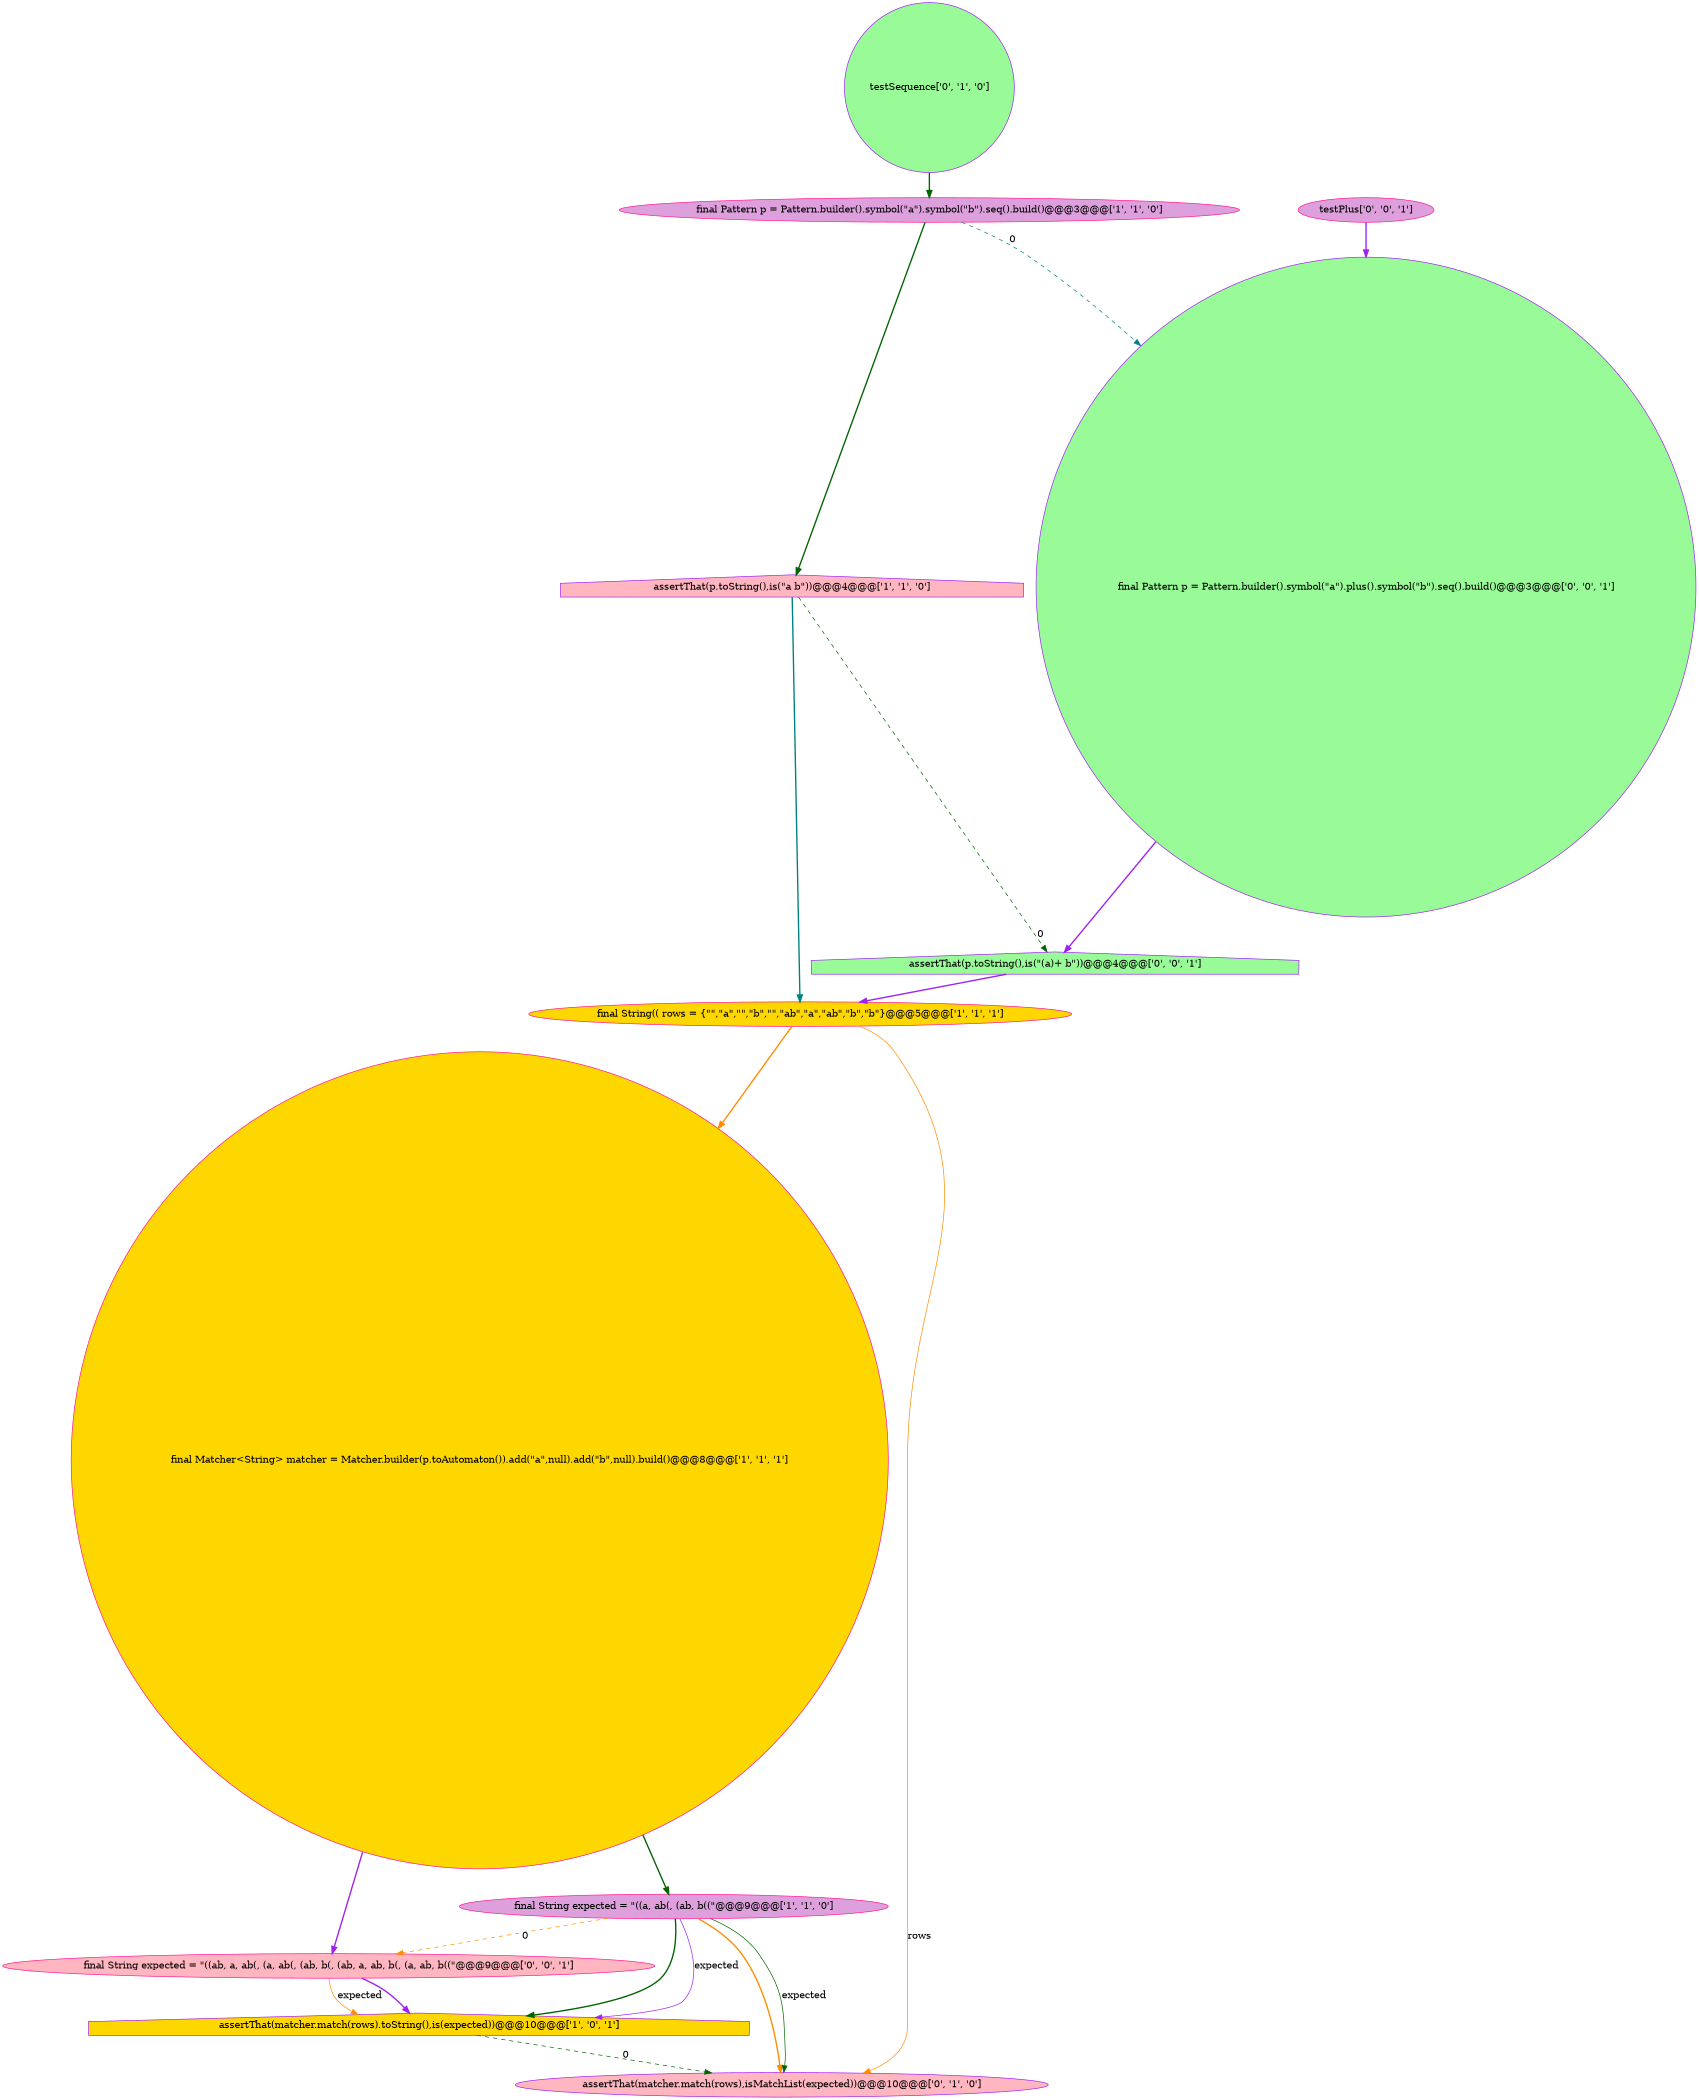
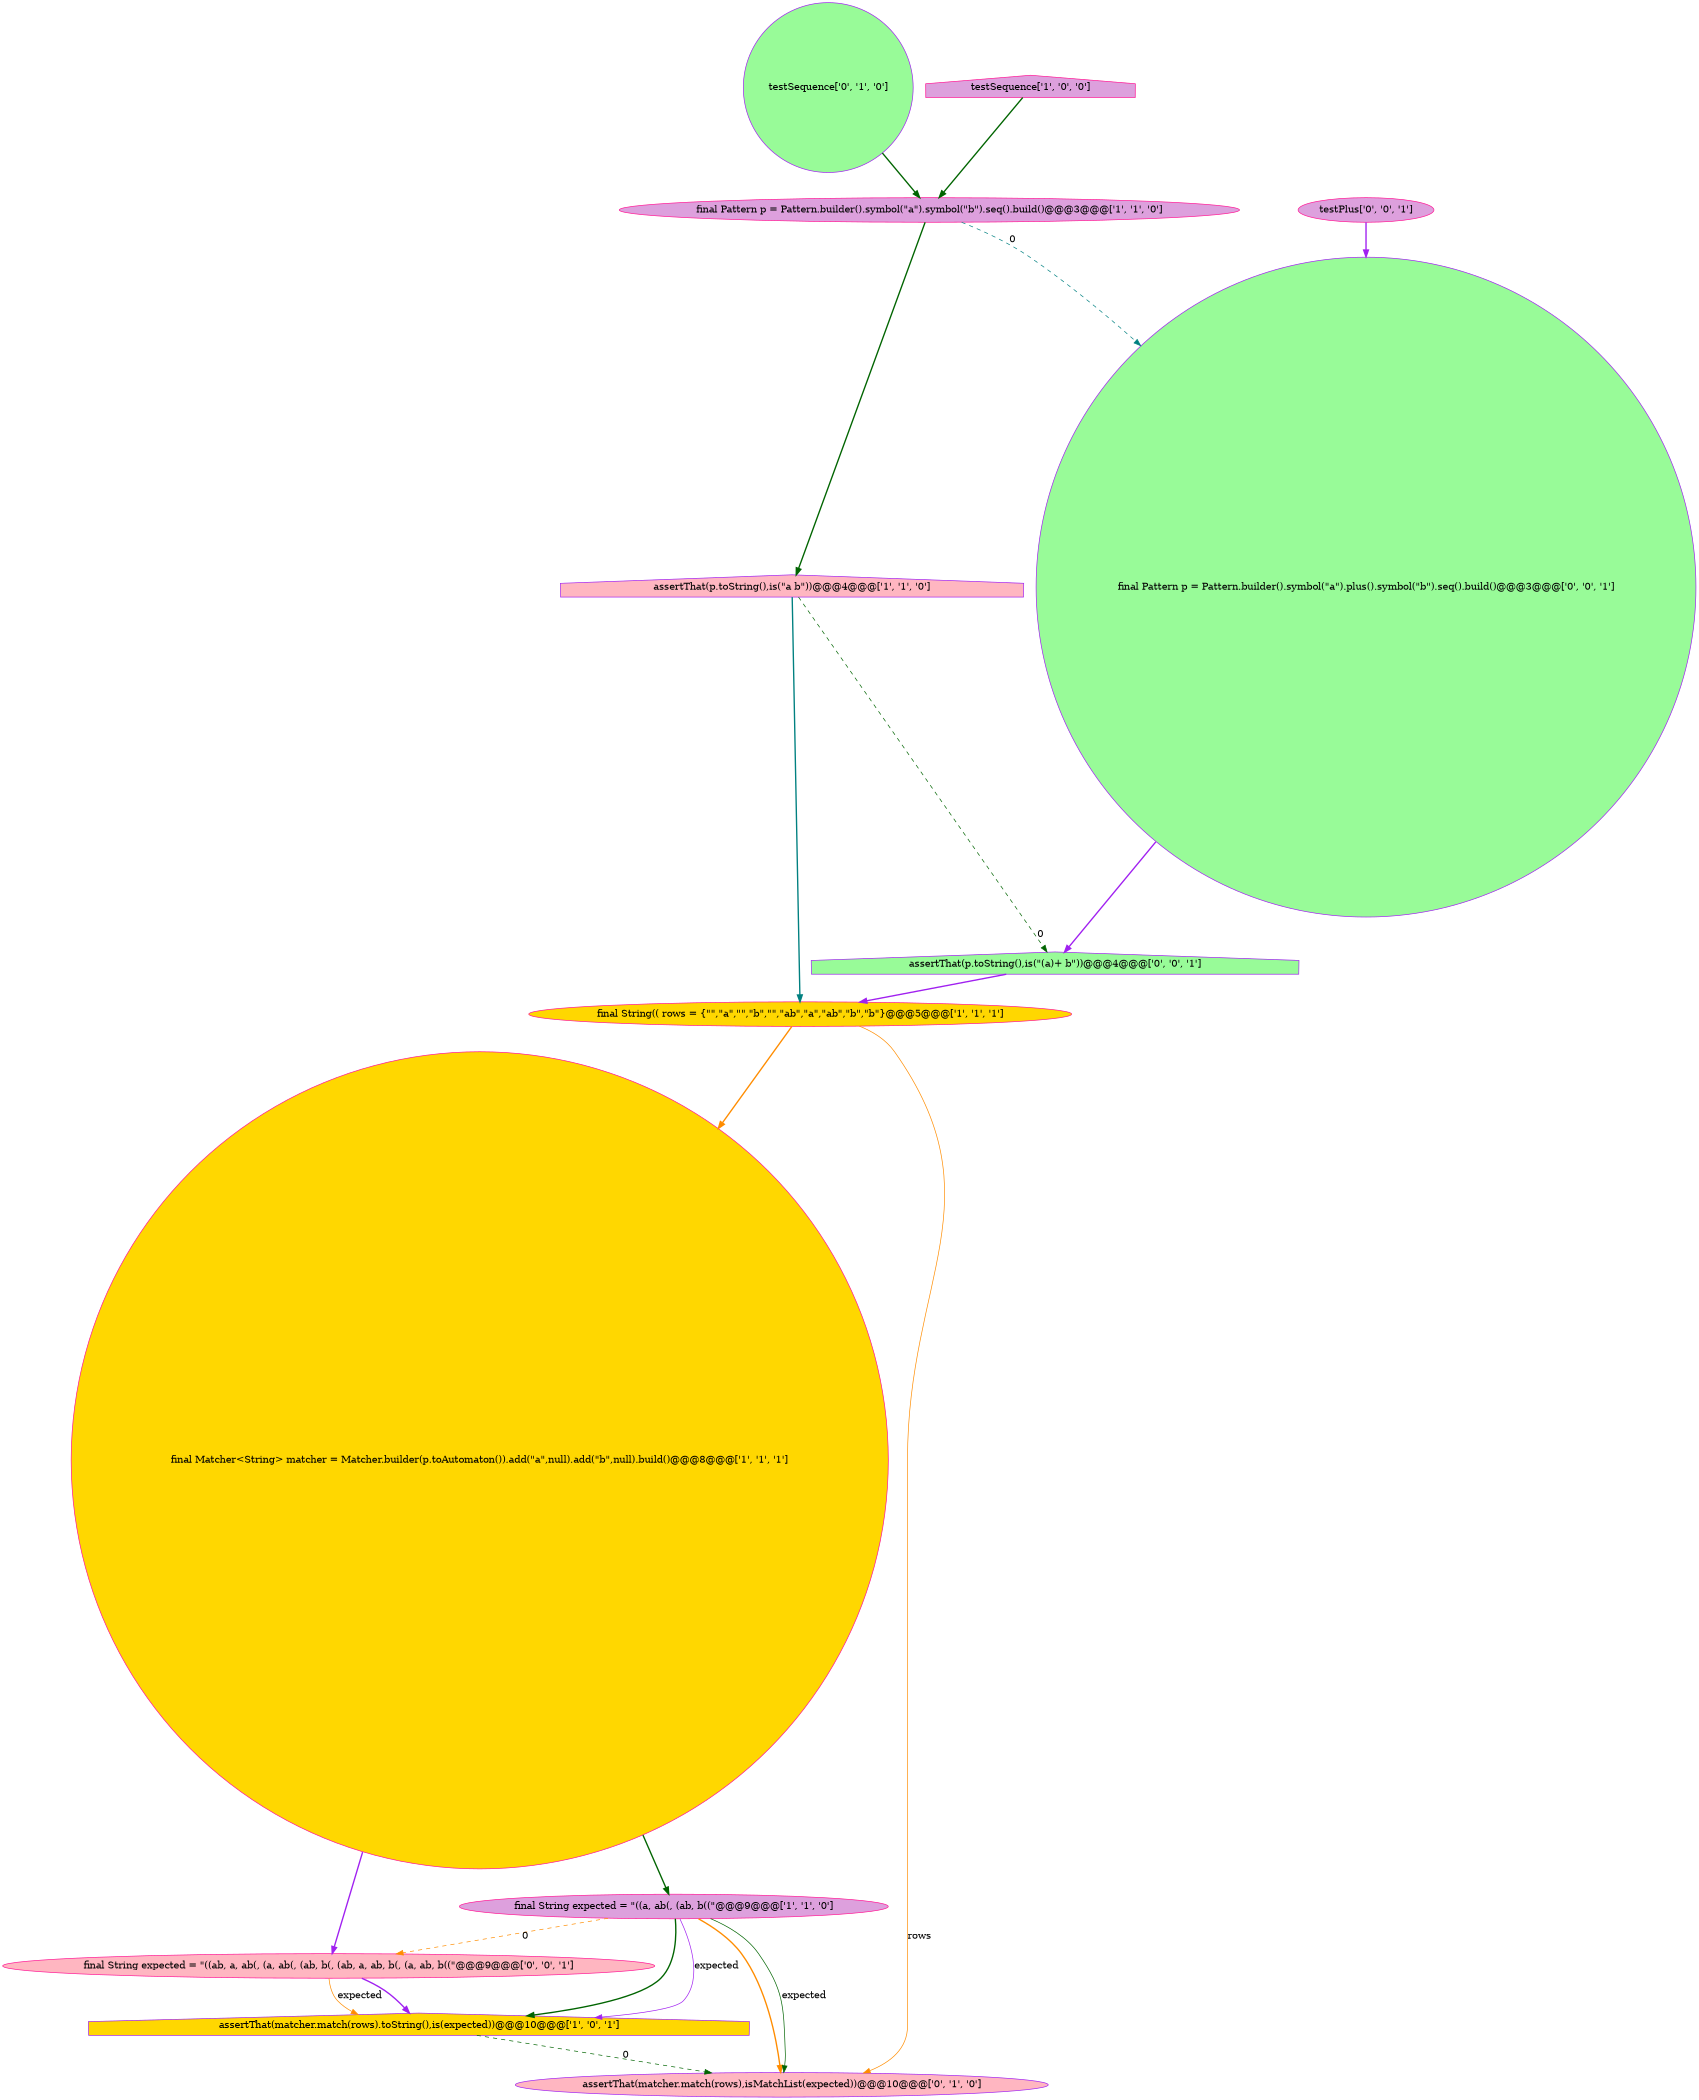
node "testSequence['1', '0', '0']": added
